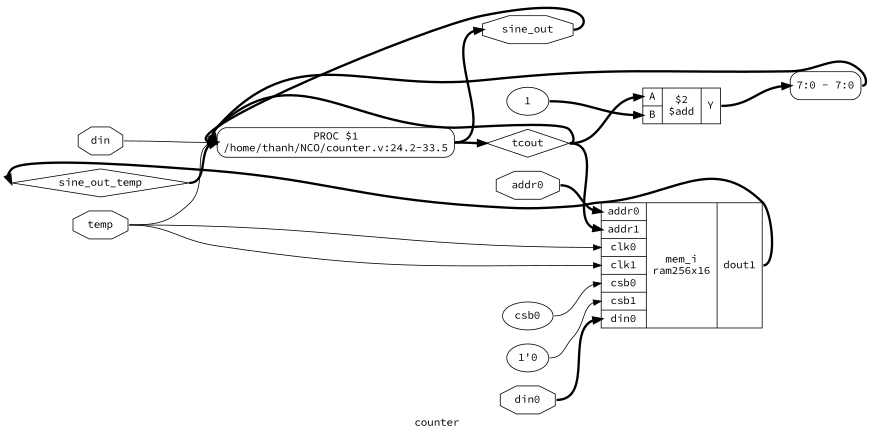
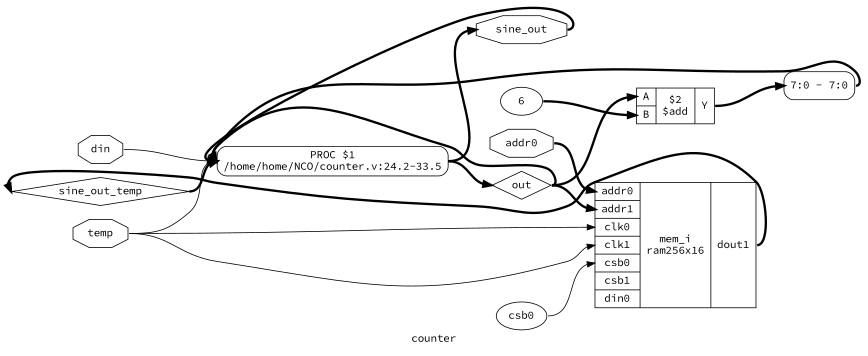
node "1": label "1" -> "6"
node "PROC $1 /home/thanh/NCO/counter.v:24.2-33.5": label "PROC $1 /home/thanh/NCO/counter.v:24.2-33.5" -> "PROC $1 /home/home/NCO/counter.v:24.2-33.5"
node "tcout": label "tcout" -> "out"
node "1'0": removed
node "din0": removed
